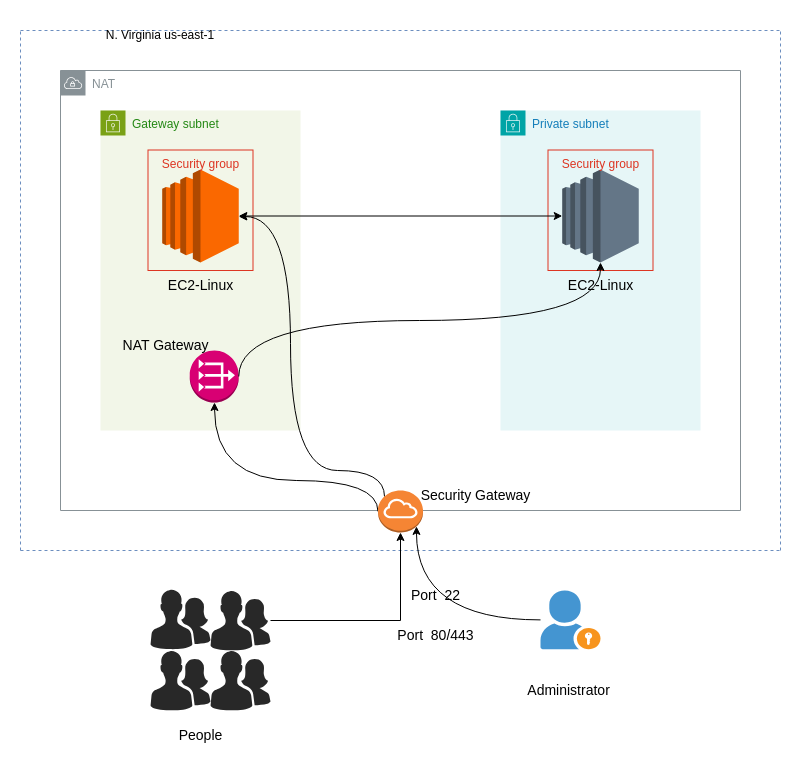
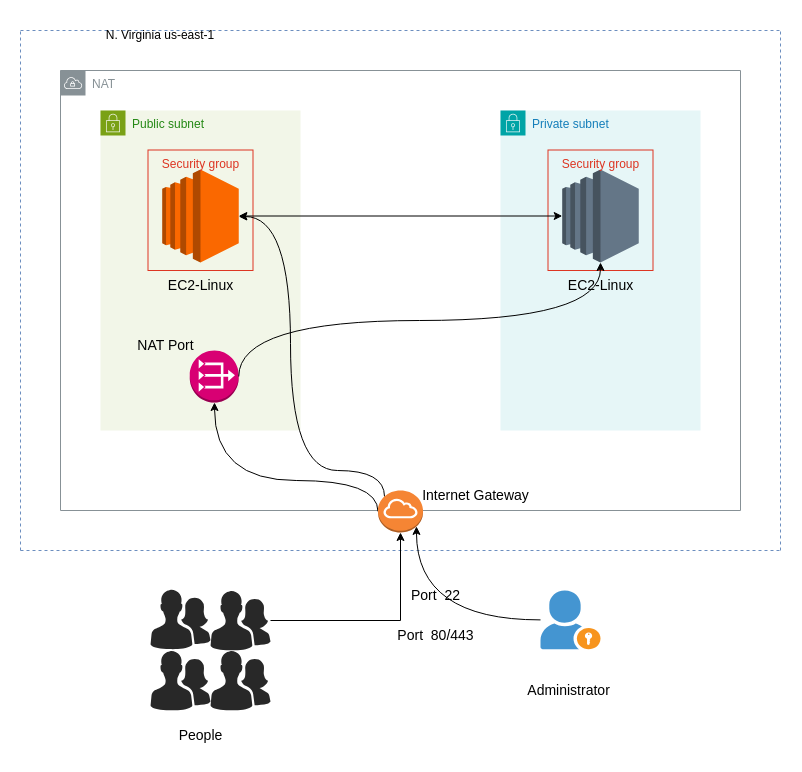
node "Gateway subnet": label "Gateway subnet" -> "Public subnet"
node "NAT Gateway": label "NAT Gateway" -> "NAT Port"
node "Security Gateway": label "Security Gateway" -> "Internet Gateway"
